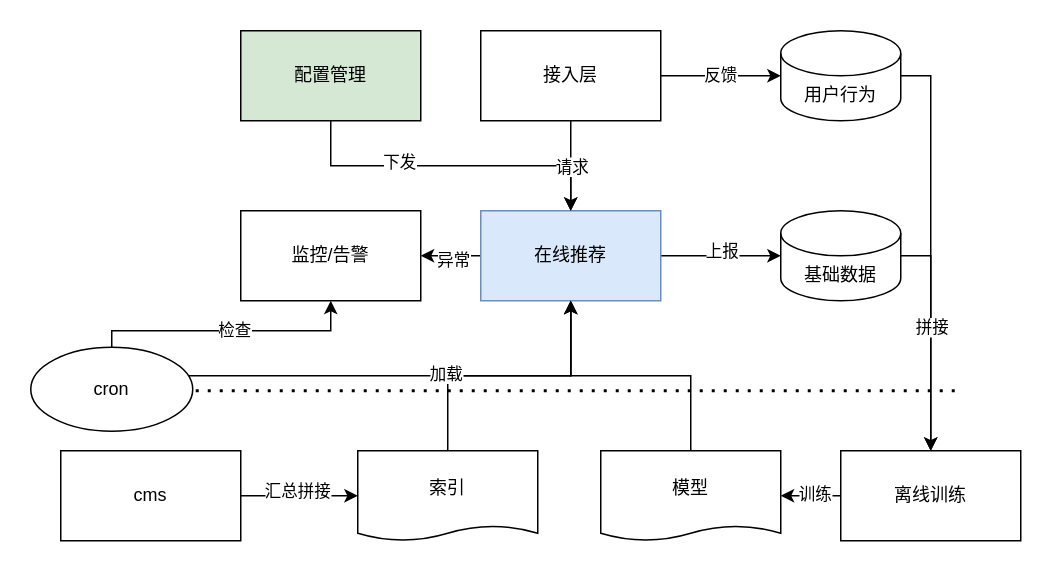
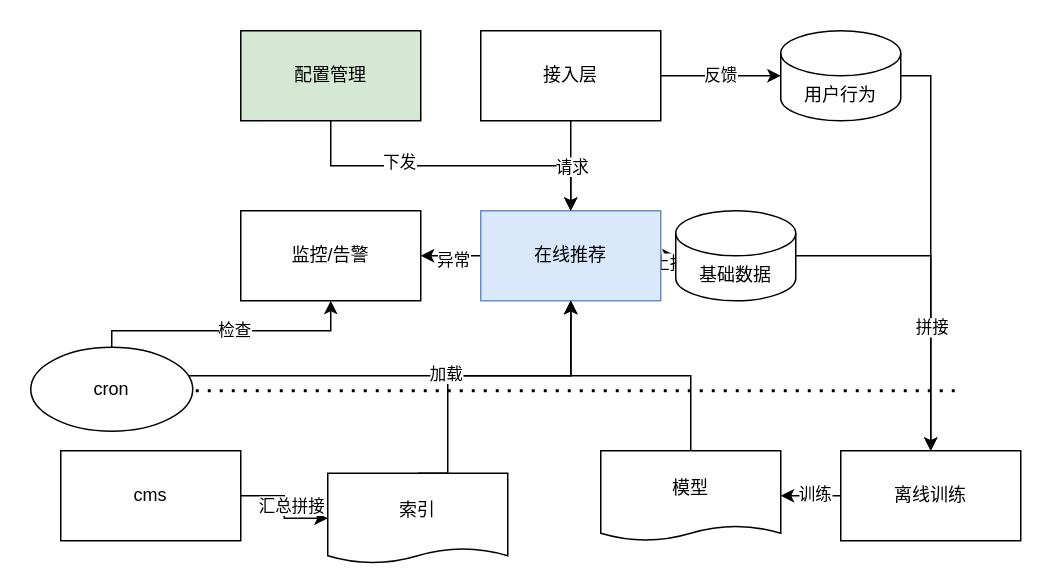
node "基础数据": moved (841, 256) -> (736, 256)
node "索引": moved (448, 496) -> (418, 518)
